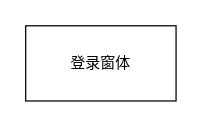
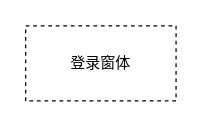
node "登录窗体": style solid -> dashed
